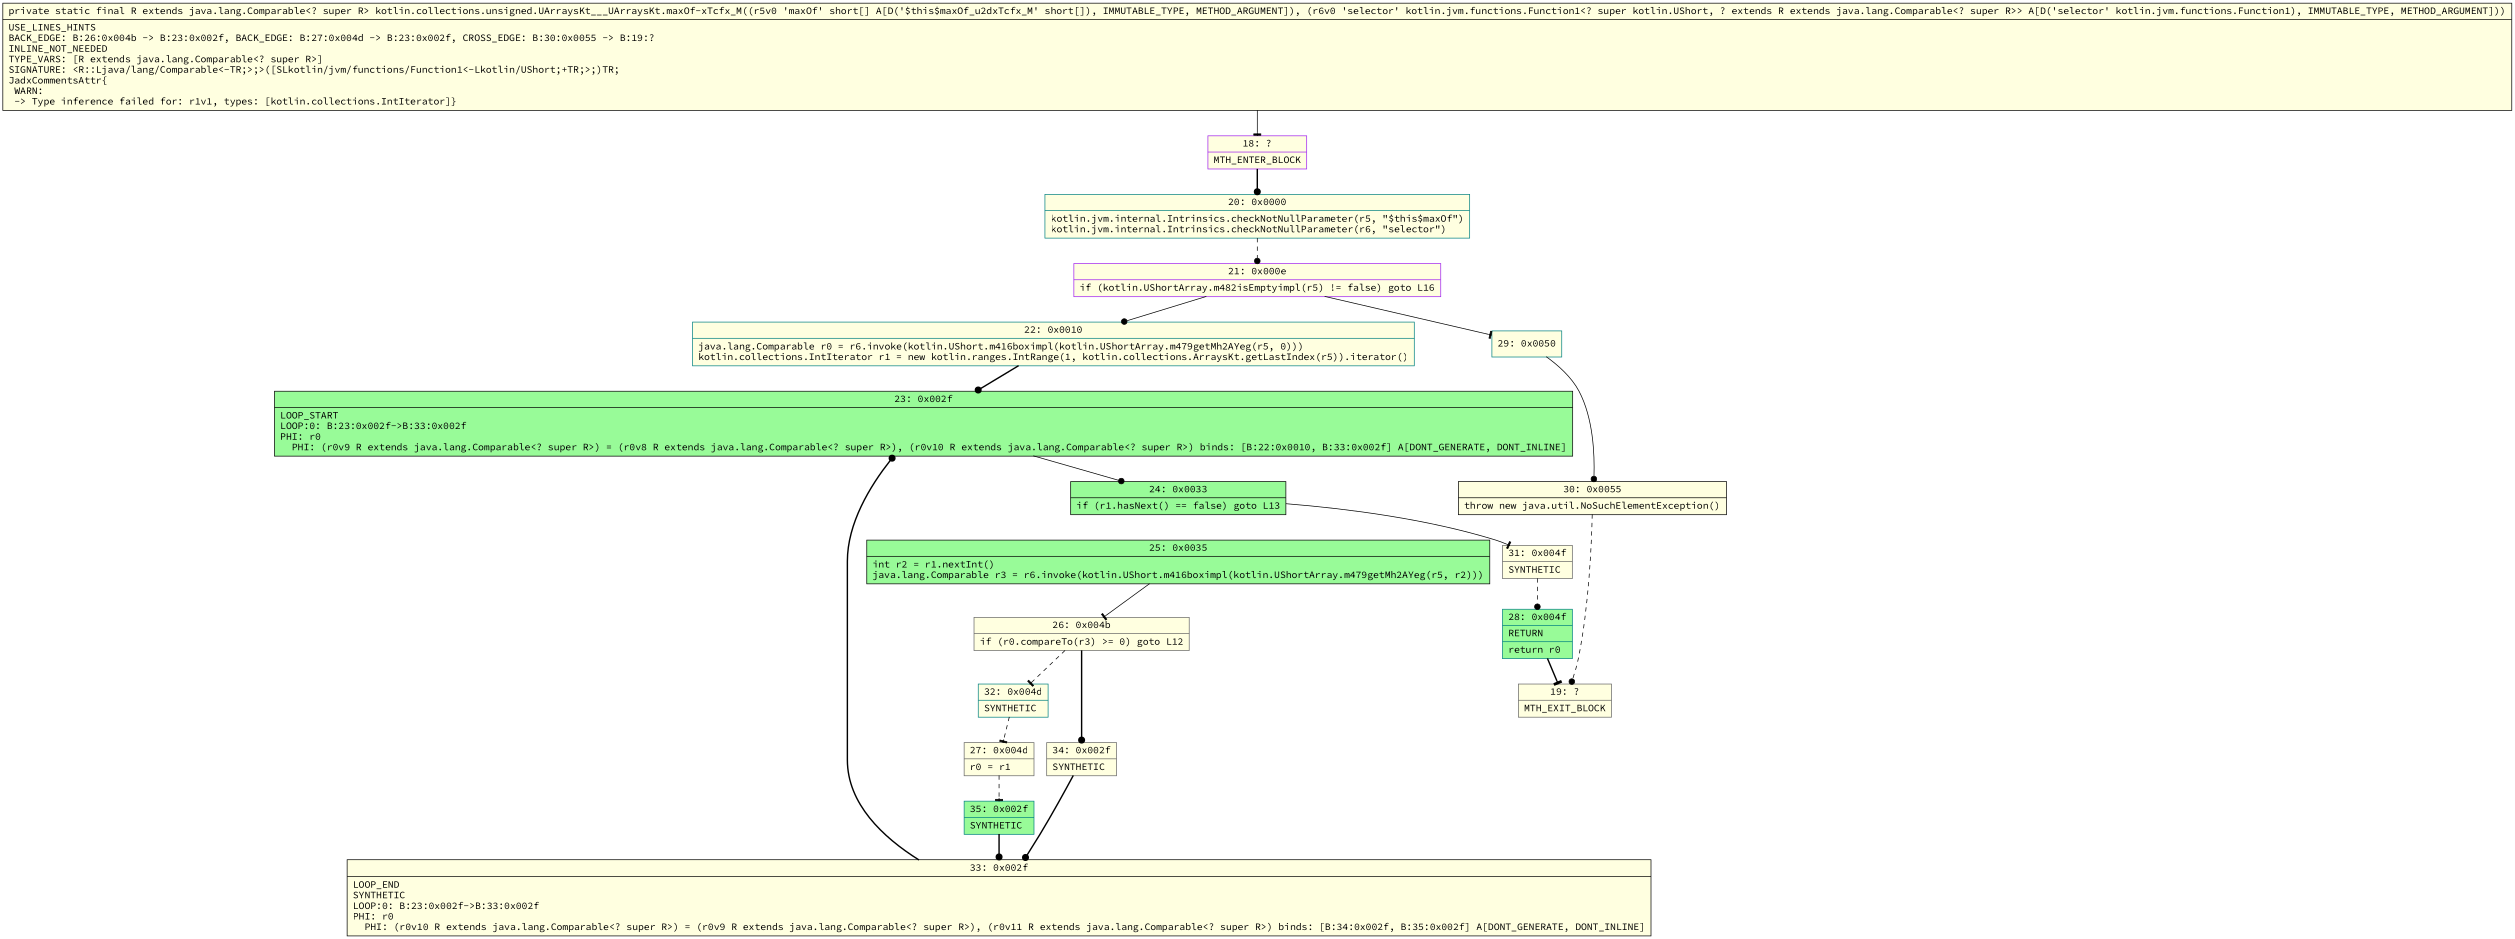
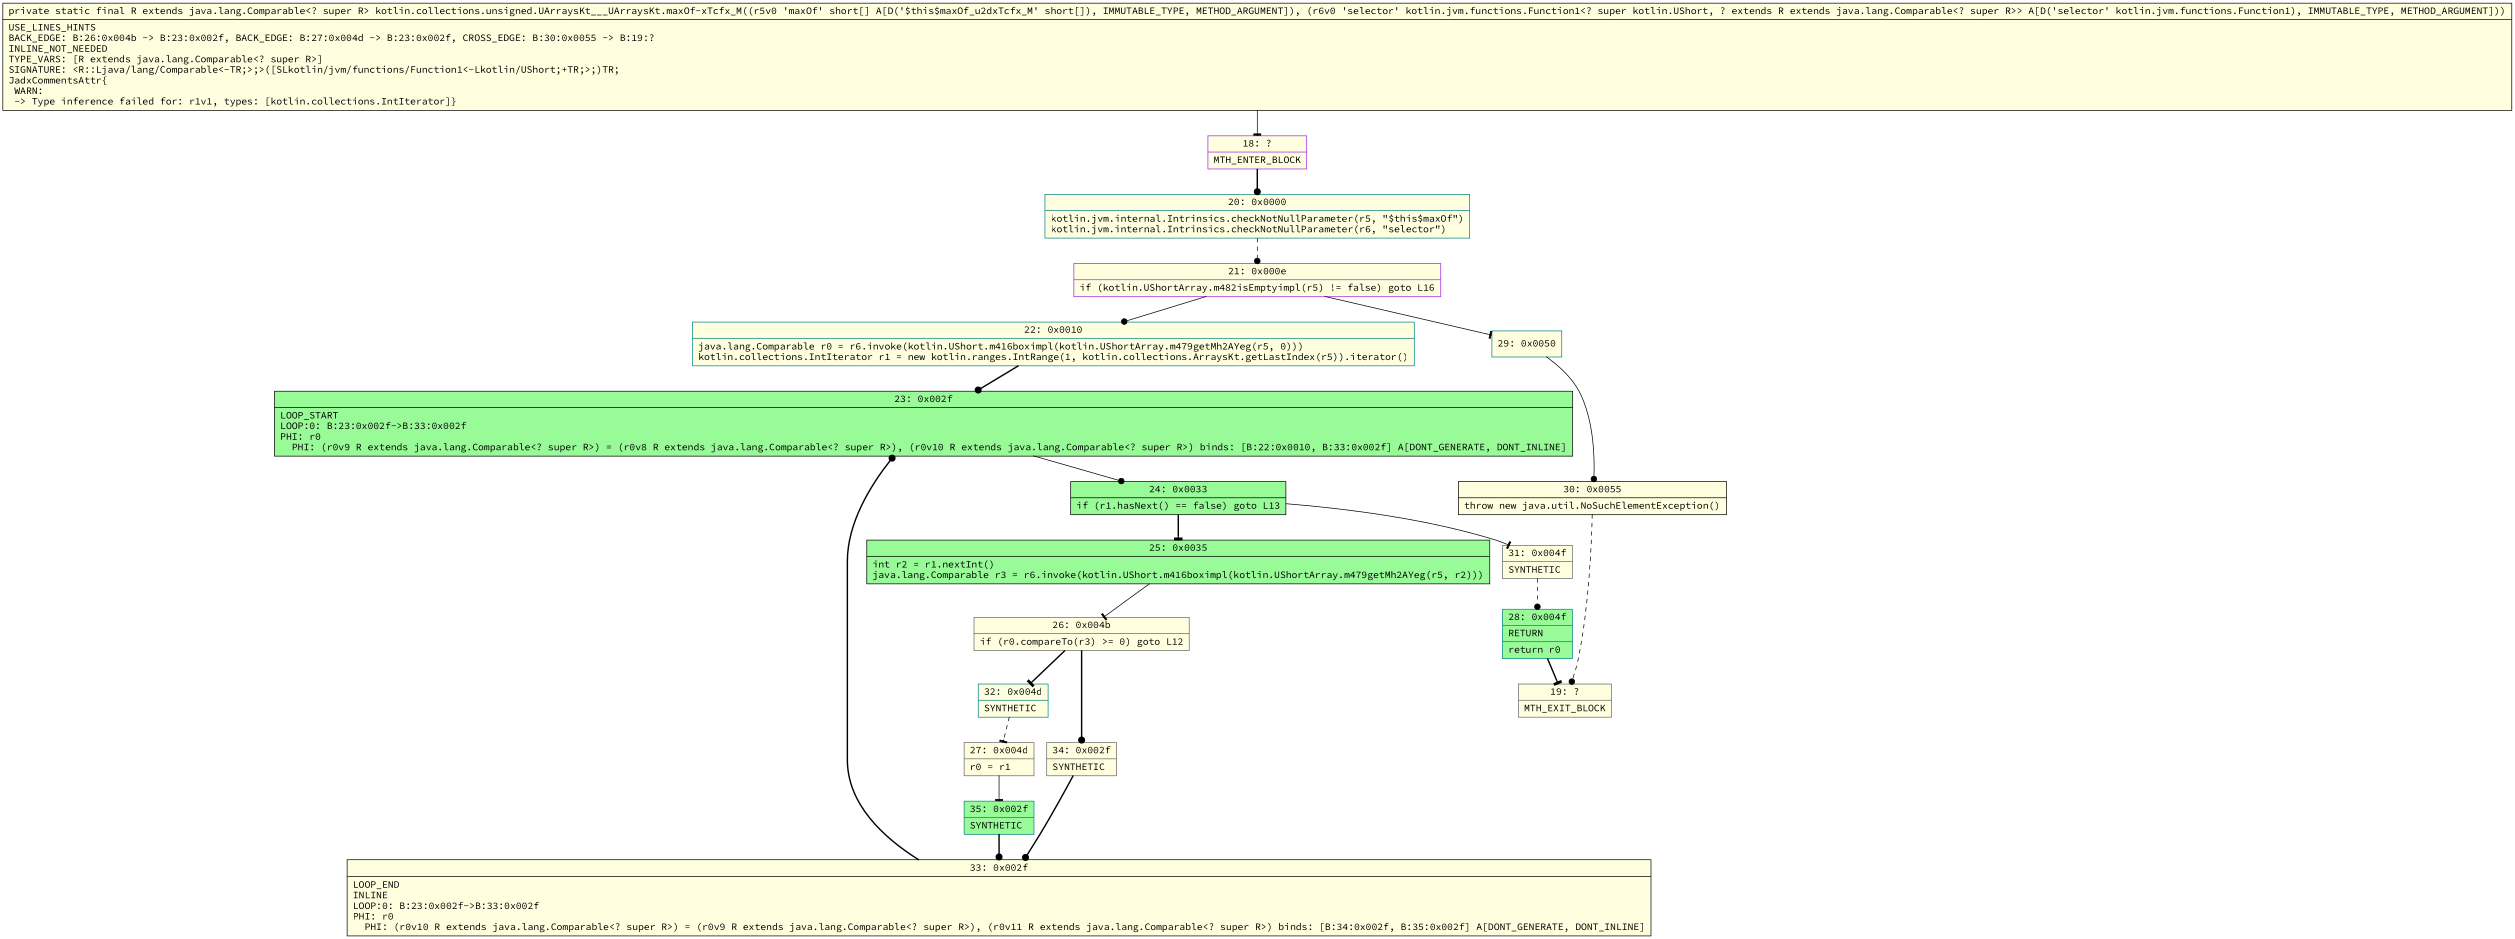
edge "24: 0x0033" -> "25: 0x0035": added
edge "26: 0x004b" -> "32: 0x004d": style dashed -> bold
edge "27: 0x004d" -> "35: 0x002f": style dashed -> solid
node "33: 0x002f": text "SYNTHETIC" -> "INLINE"
